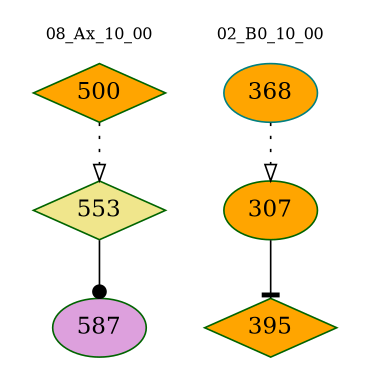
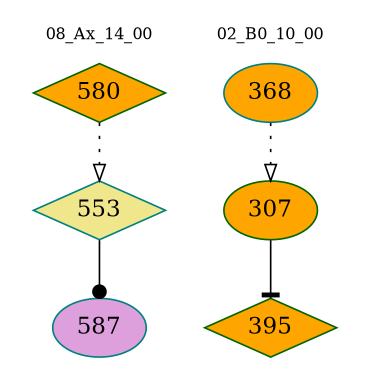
cluster "08_Ax_10_00": label "08_Ax_10_00" -> "08_Ax_14_00"
node "500": label "500" -> "580"
node "553": color darkgreen -> teal
node "587": color darkgreen -> teal
